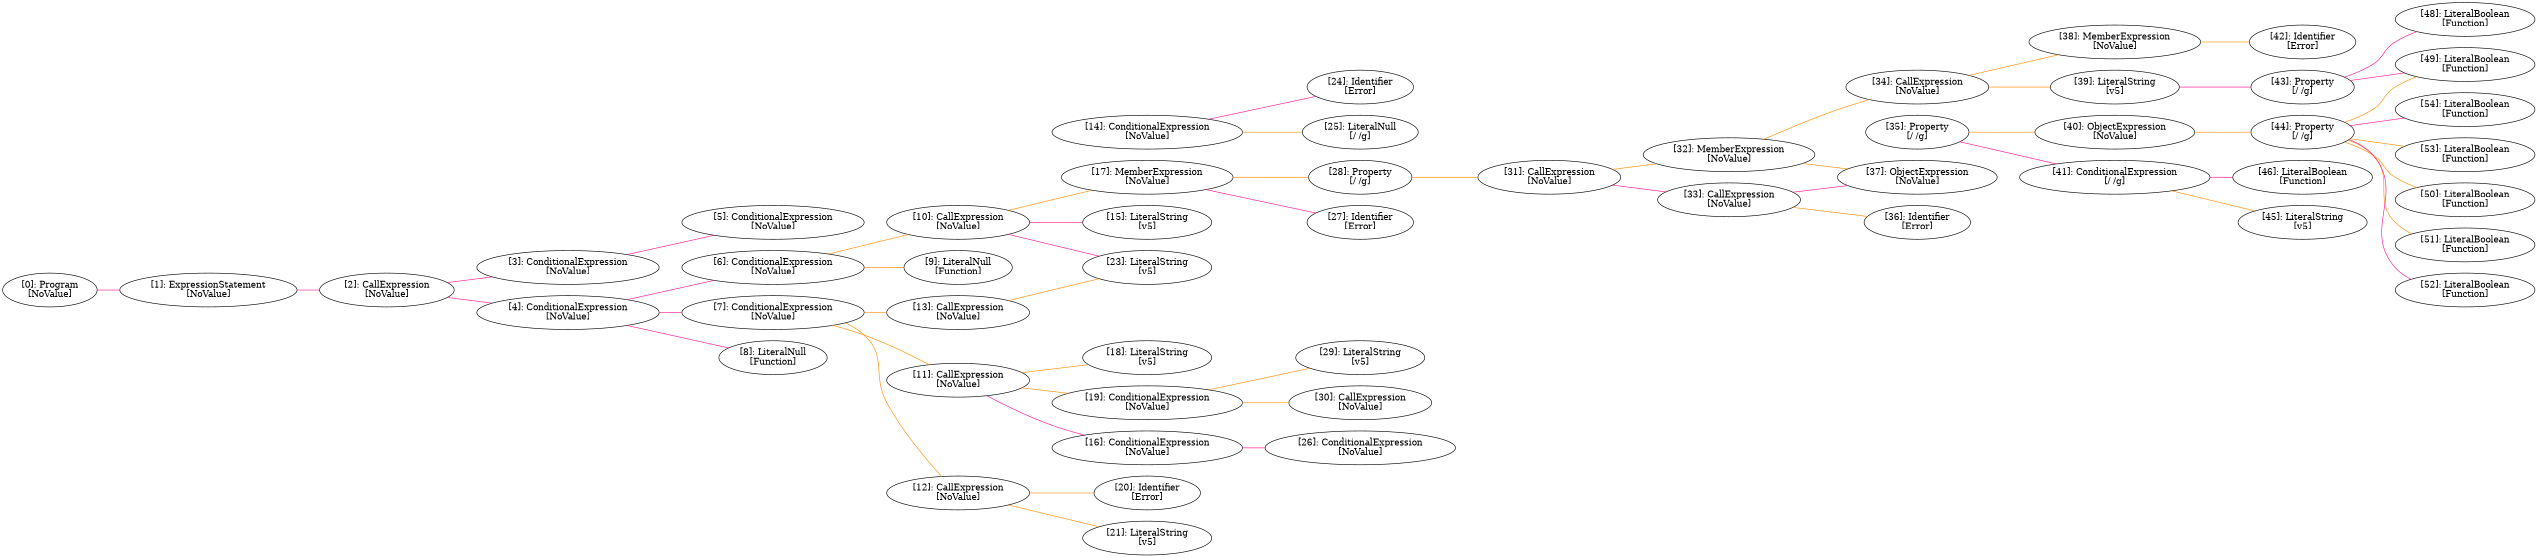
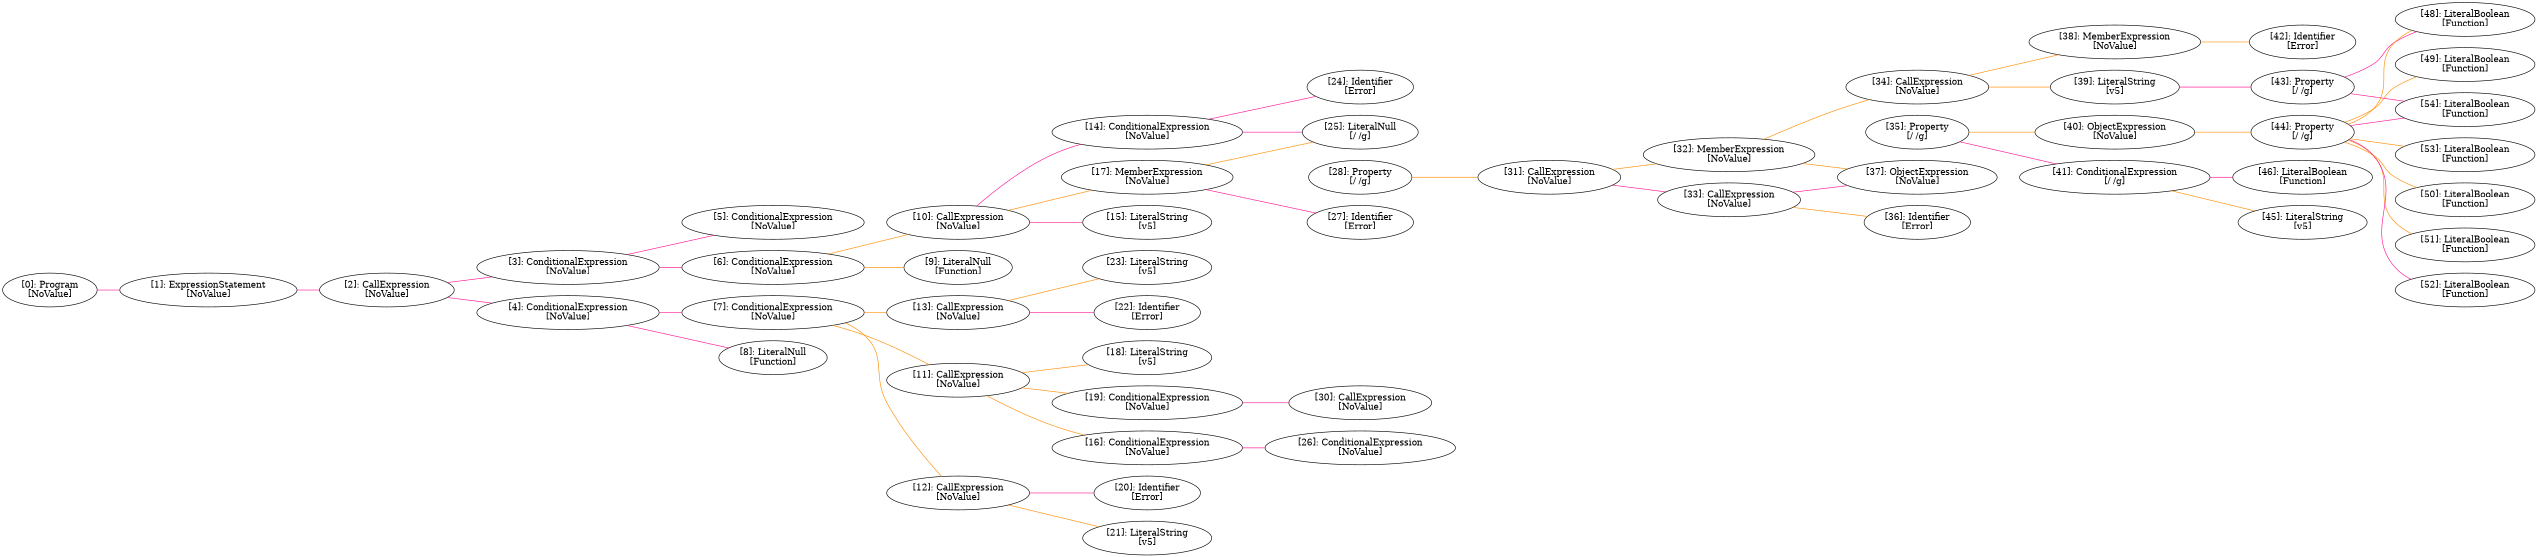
edge "[49]: LiteralBoolean [Function]" -- "[43]: Property [/ /g]": now "[54]: LiteralBoolean [Function]" -- "[43]: Property [/ /g]"
edge "[48]: LiteralBoolean [Function]" -- "[44]: Property [/ /g]": added
edge "[14]: ConditionalExpression [NoValue]" -- "[25]: LiteralNull [/ /g]": color darkorange -> deeppink
edge "[17]: MemberExpression [NoValue]" -- "[28]: Property [/ /g]": now "[17]: MemberExpression [NoValue]" -- "[25]: LiteralNull [/ /g]"
edge "[10]: CallExpression [NoValue]" -- "[23]: LiteralString [v5]": now "[10]: CallExpression [NoValue]" -- "[14]: ConditionalExpression [NoValue]"
edge "[6]: ConditionalExpression [NoValue]" -- "[4]: ConditionalExpression [NoValue]": now "[6]: ConditionalExpression [NoValue]" -- "[3]: ConditionalExpression [NoValue]"
node "[22]: Identifier [Error]": added
node "[29]: LiteralString [v5]": removed
edge "[19]: ConditionalExpression [NoValue]" -- "[30]: CallExpression [NoValue]": color darkorange -> deeppink
edge "[11]: CallExpression [NoValue]" -- "[16]: ConditionalExpression [NoValue]": color deeppink -> darkorange
edge "[12]: CallExpression [NoValue]" -- "[20]: Identifier [Error]": color darkorange -> deeppink
